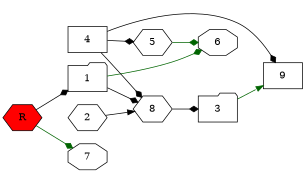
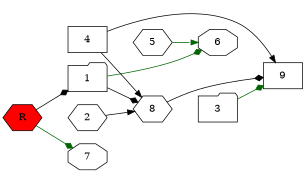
edge "4" -> "9": arrowhead diamond -> normal
edge "4" -> "5": removed
edge "5" -> "6": arrowhead diamond -> normal
edge "4" -> "8": arrowhead diamond -> normal
edge "3" -> "9": arrowhead normal -> diamond
edge "8" -> "3": now "8" -> "9"
